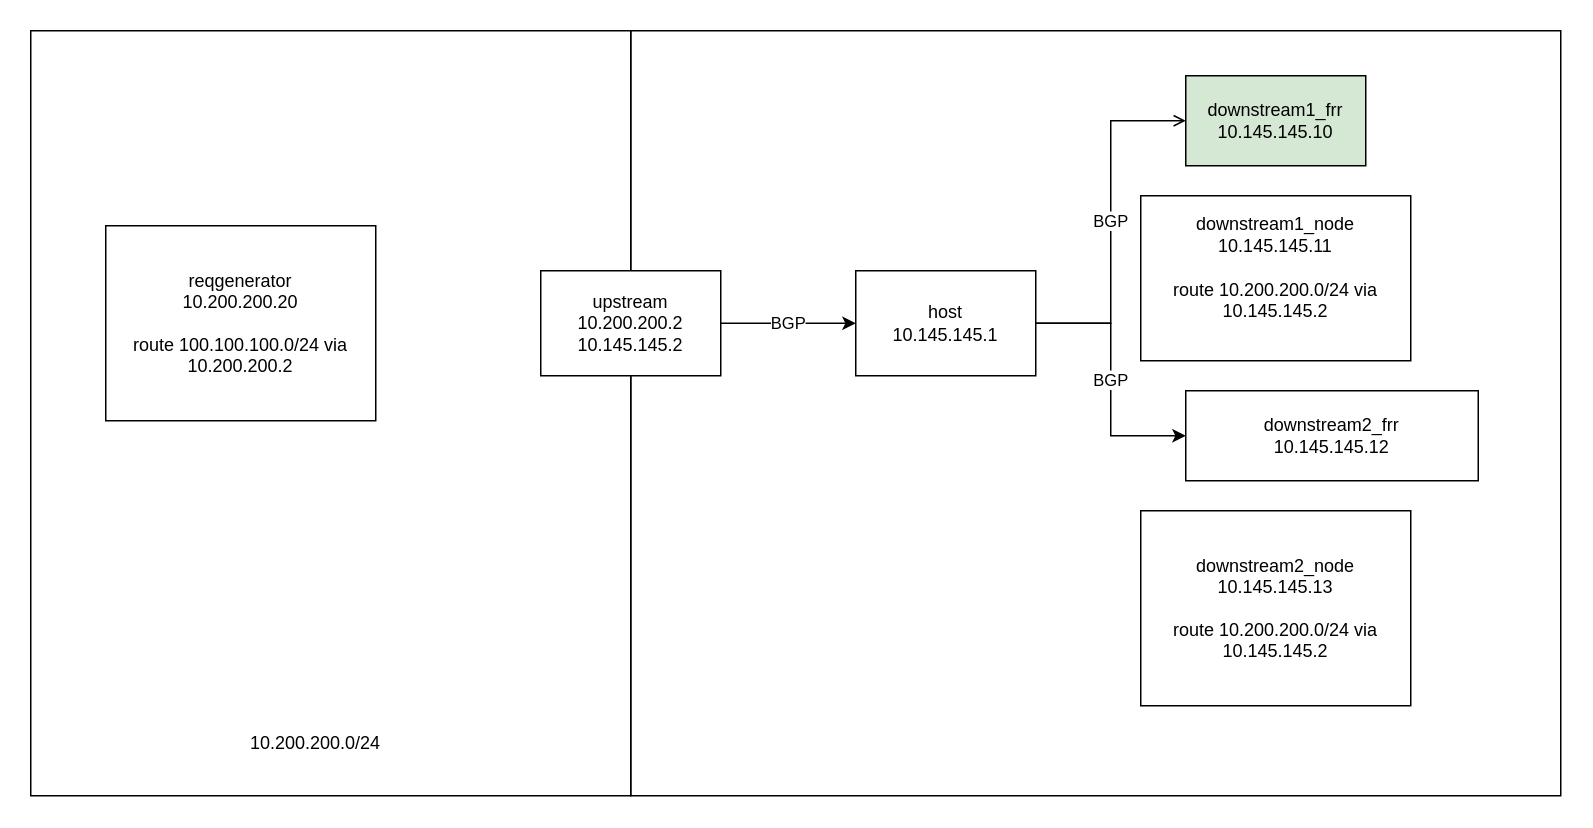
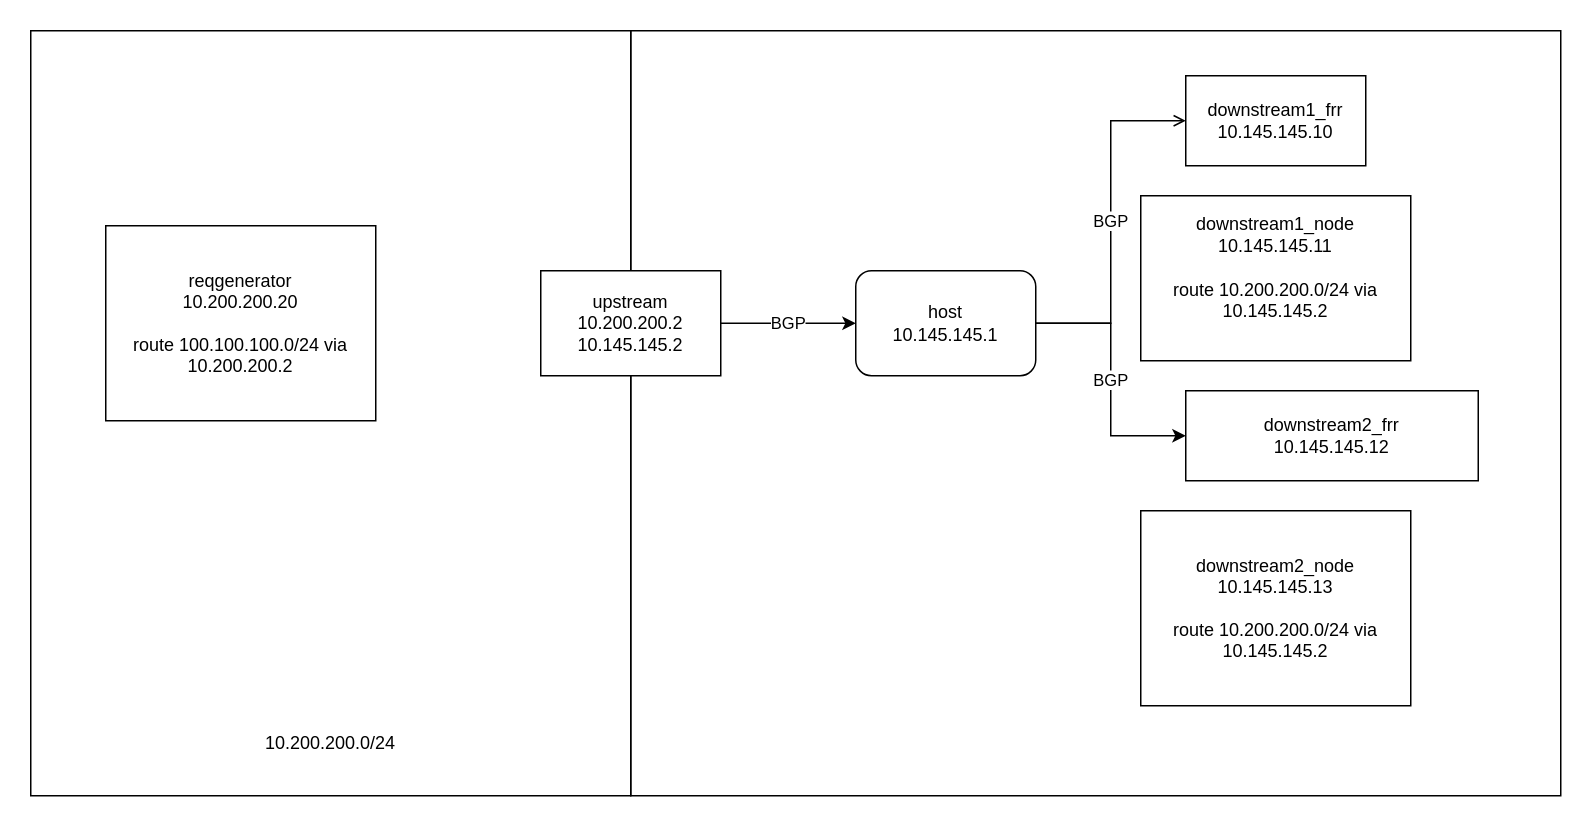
node "downstream1_frr 10.145.145.10": fillcolor #d5e8d4 -> #ffffff
node "host 10.145.145.1": shape rectangle -> rounded rectangle
node "10.200.200.0/24": moved (316, 743) -> (331, 743)
